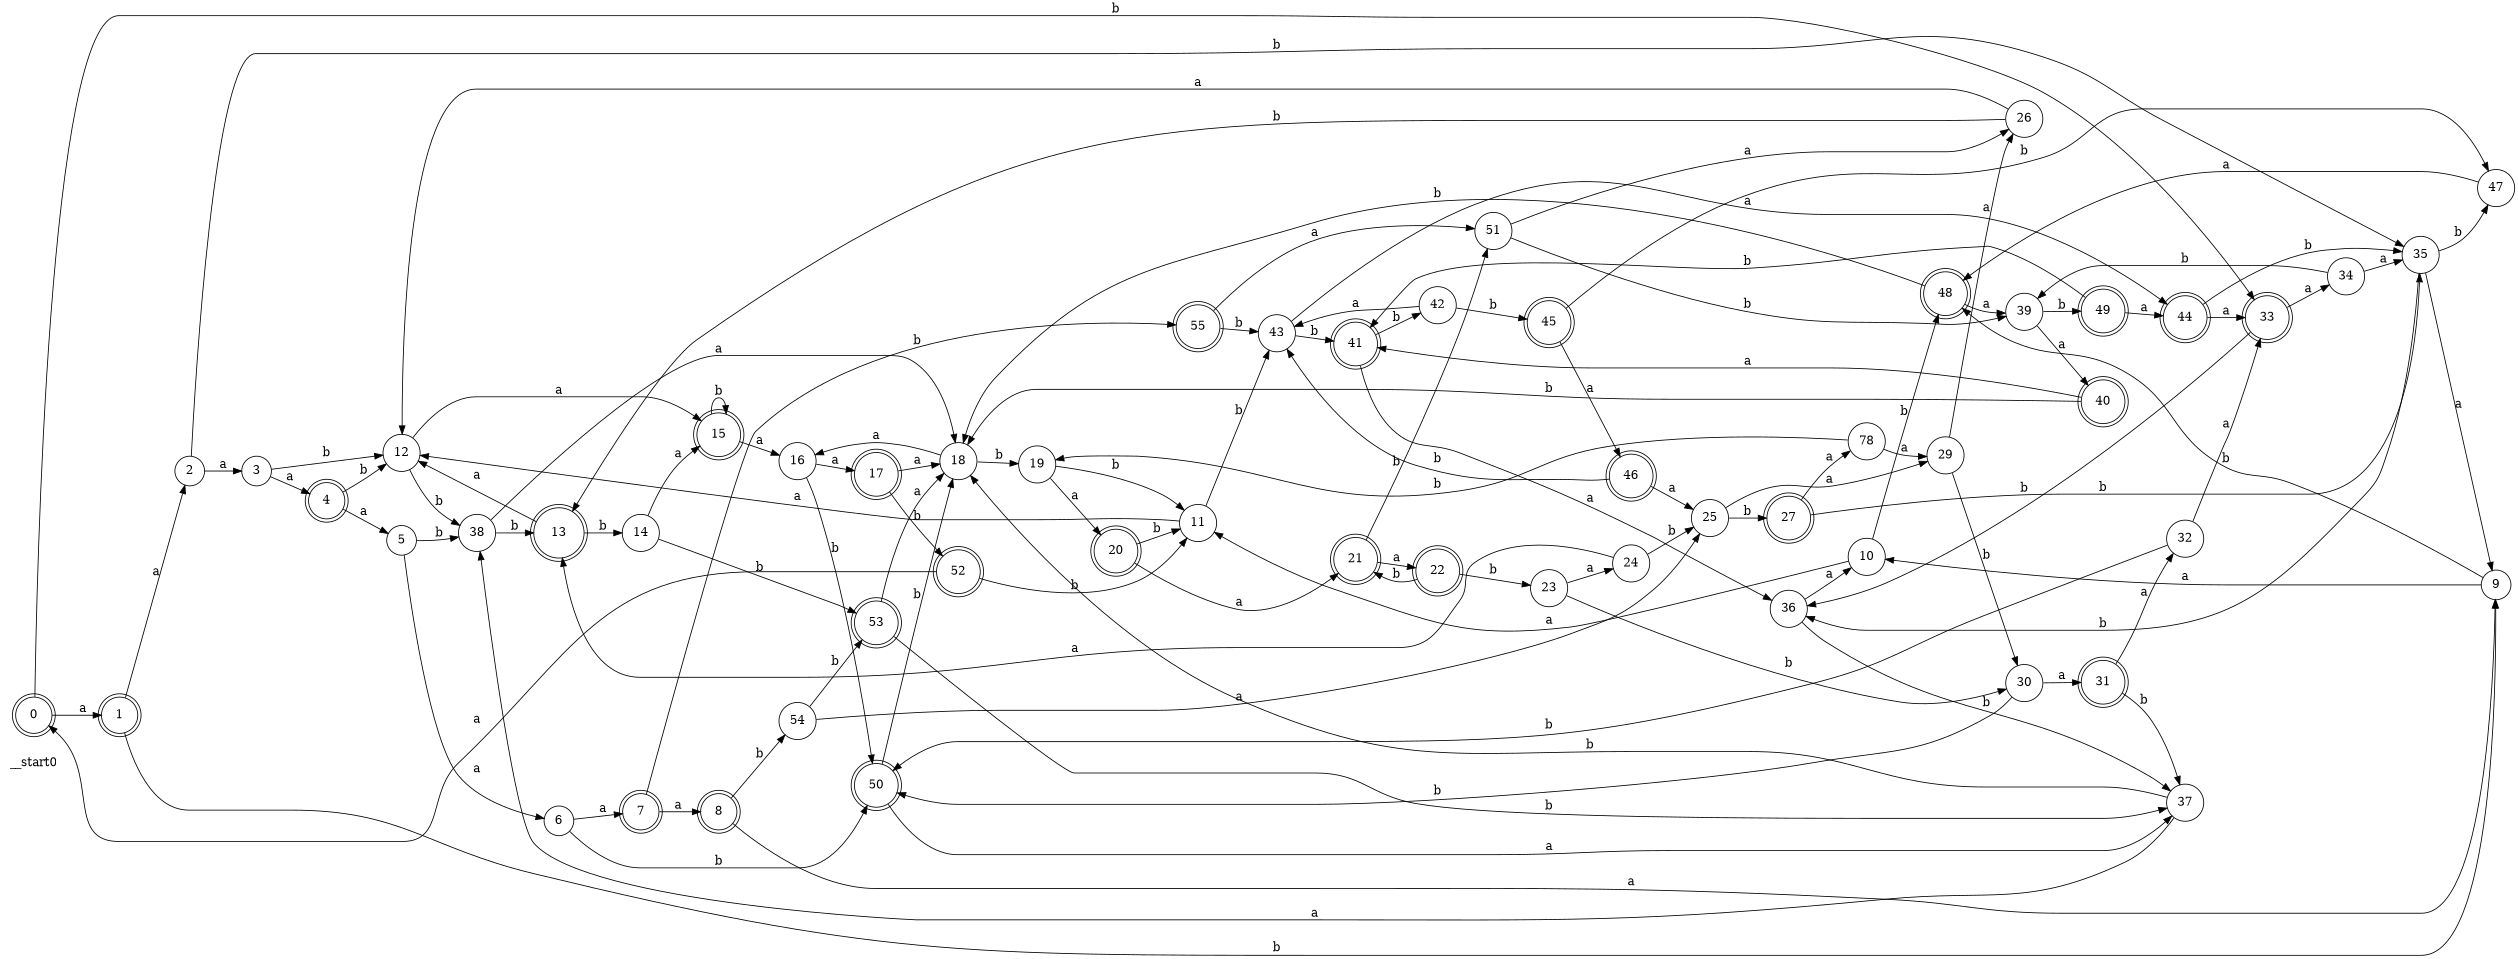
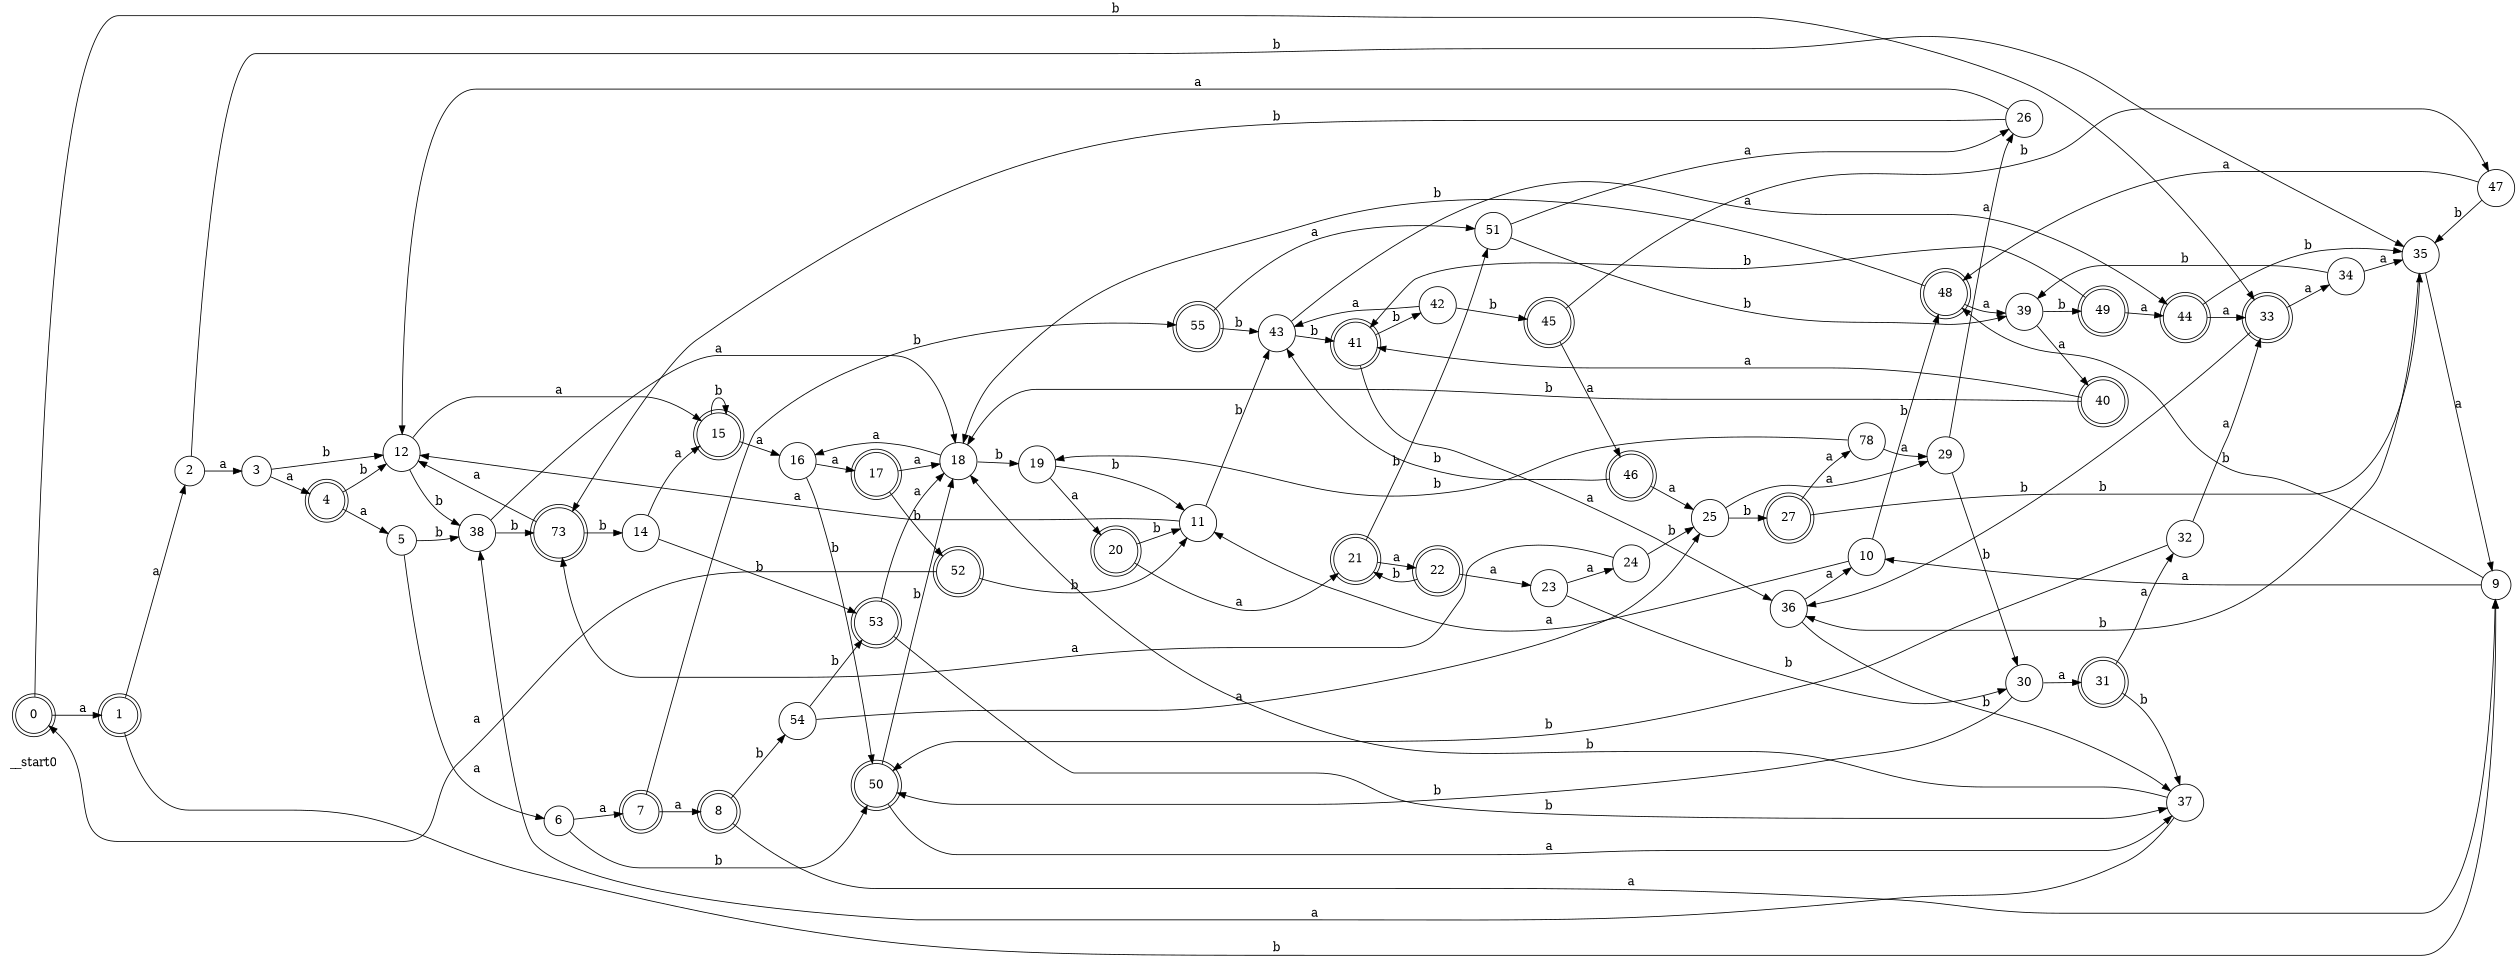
edge "35" -> "47": reversed
node "13": label "13" -> "73"
edge "22" -> "23": label "b" -> "a"
